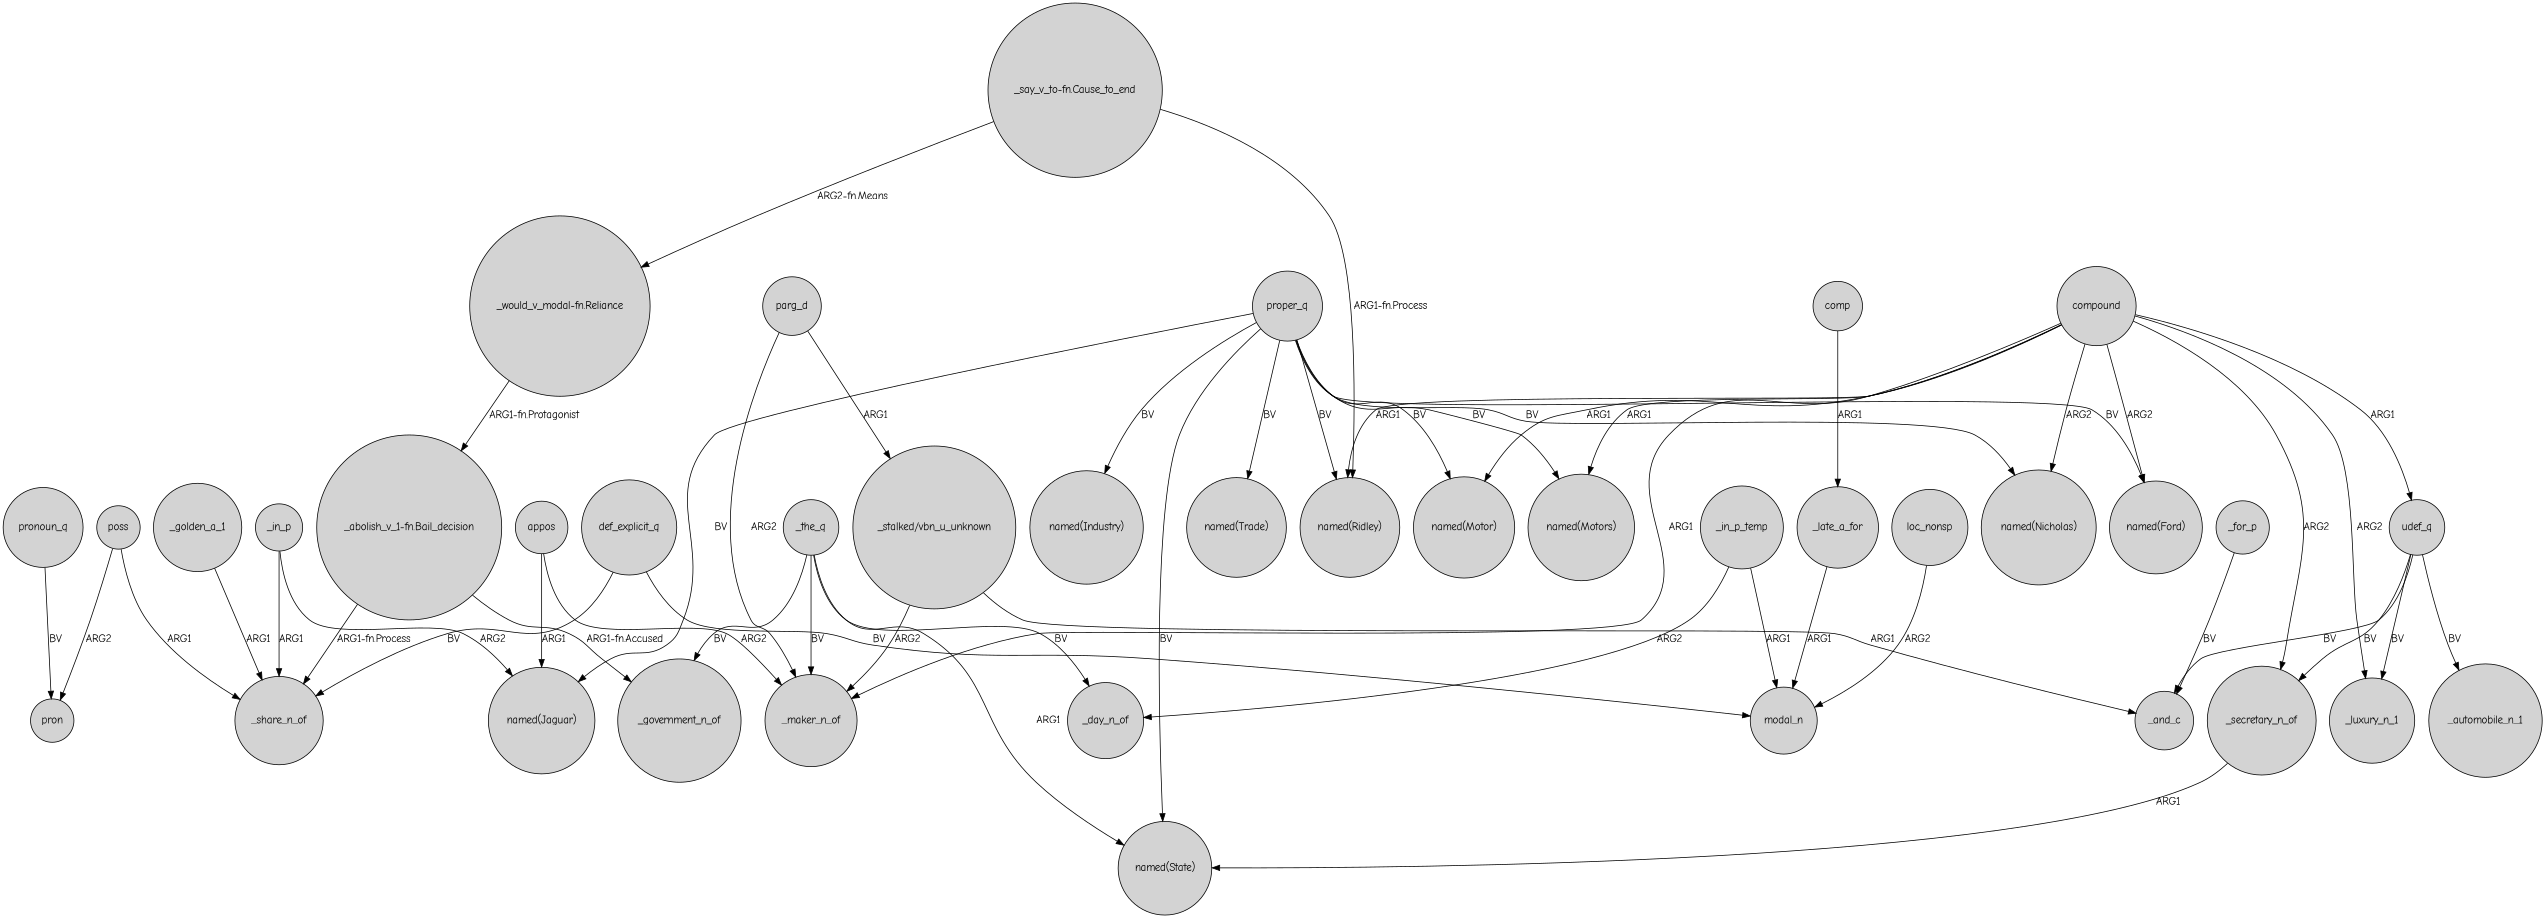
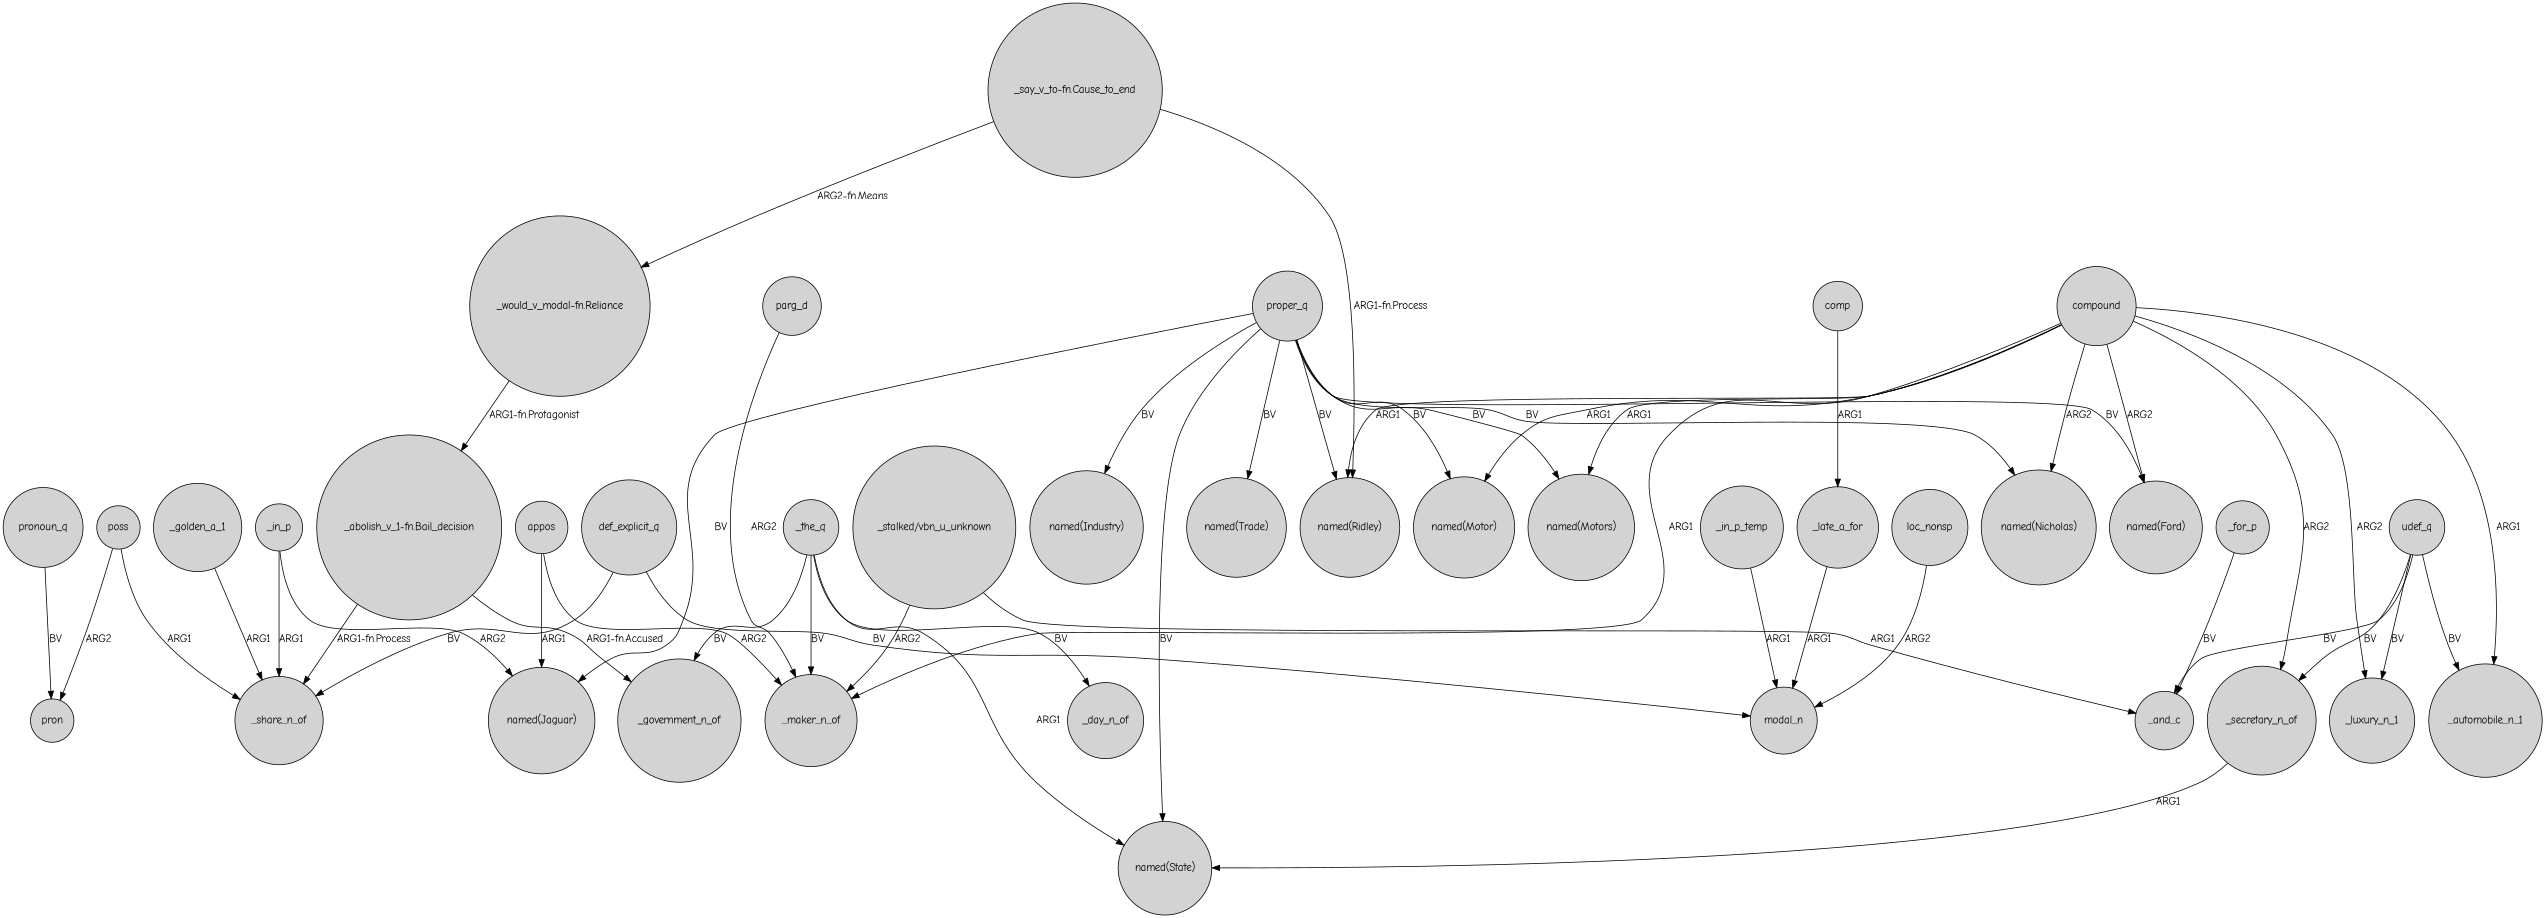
edge "compound" -> "udef_q": now "compound" -> "_automobile_n_1"
edge "parg_d" -> "_stalked/vbn_u_unknown": removed, label "ARG1"
edge "_in_p_temp" -> "_day_n_of": removed, label "ARG2"
